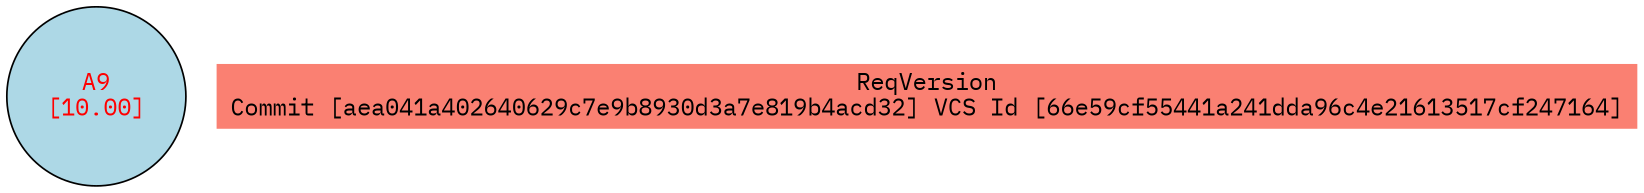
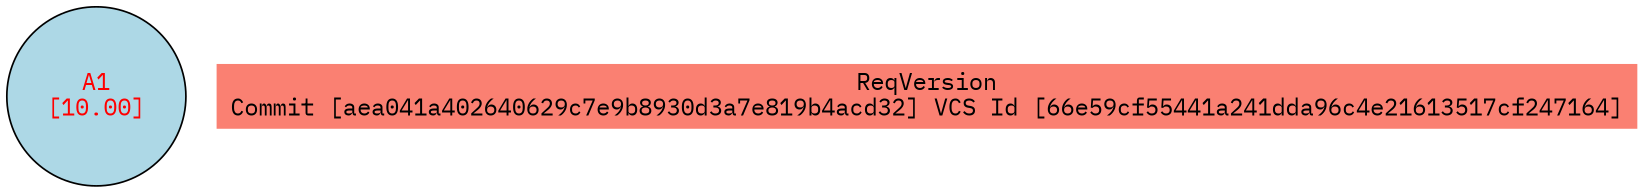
node "A9 [10.00]": label "A9 [10.00]" -> "A1 [10.00]"
